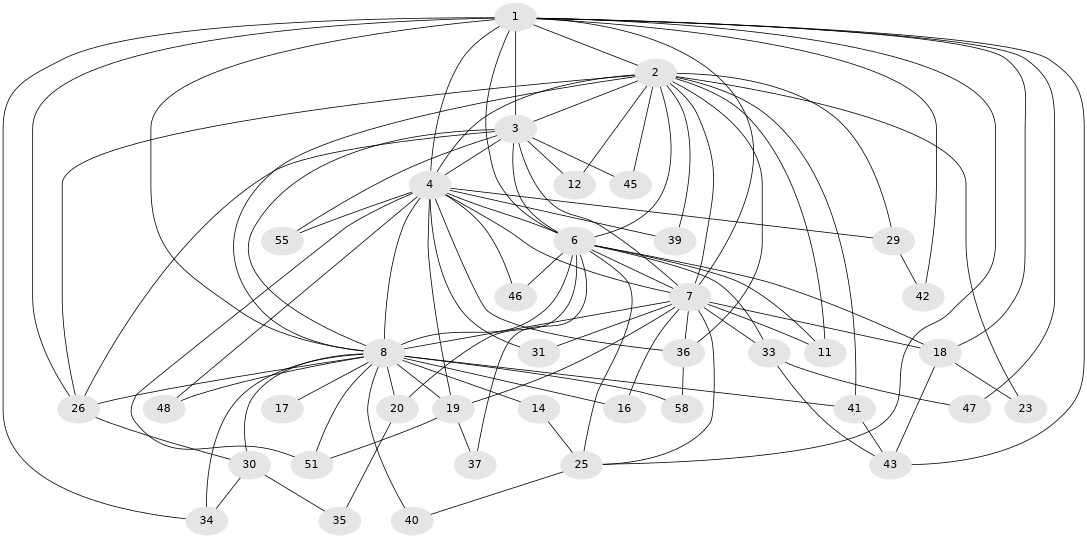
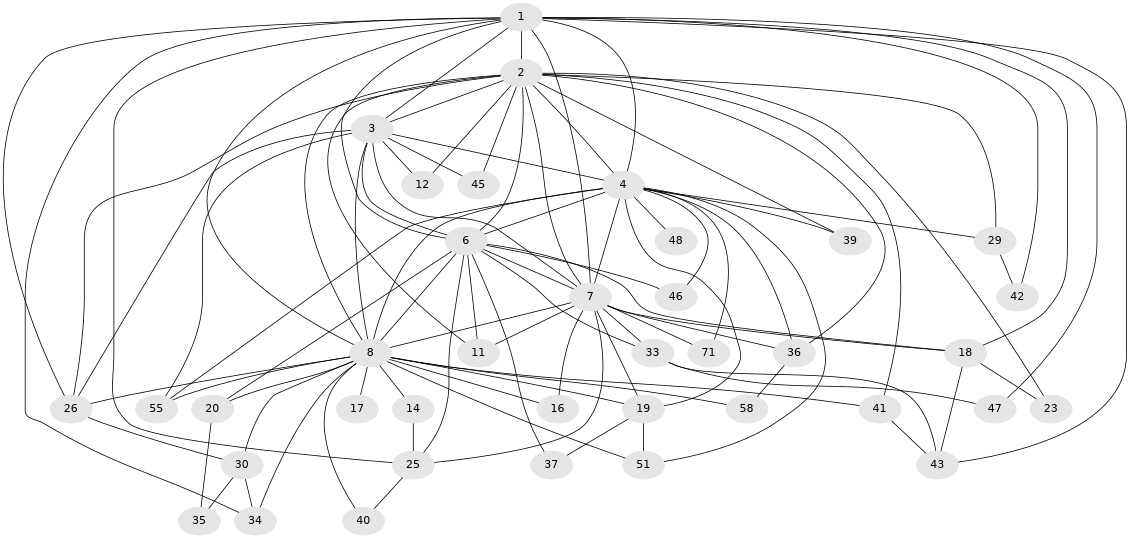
node "31": label "31" -> "71"
edge "8" -- "48": now "8" -- "55"
